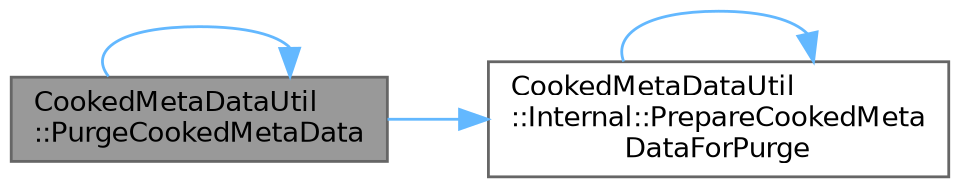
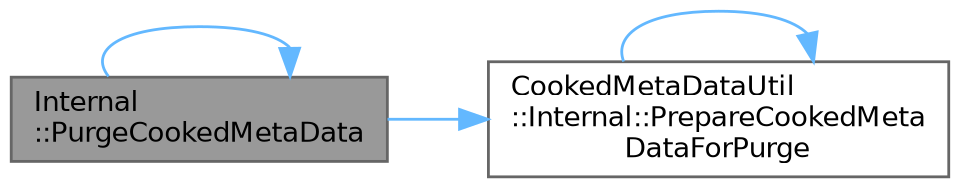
node "CookedMetaDataUtil ::PurgeCookedMetaData": label "CookedMetaDataUtil ::PurgeCookedMetaData" -> "Internal ::PurgeCookedMetaData"
